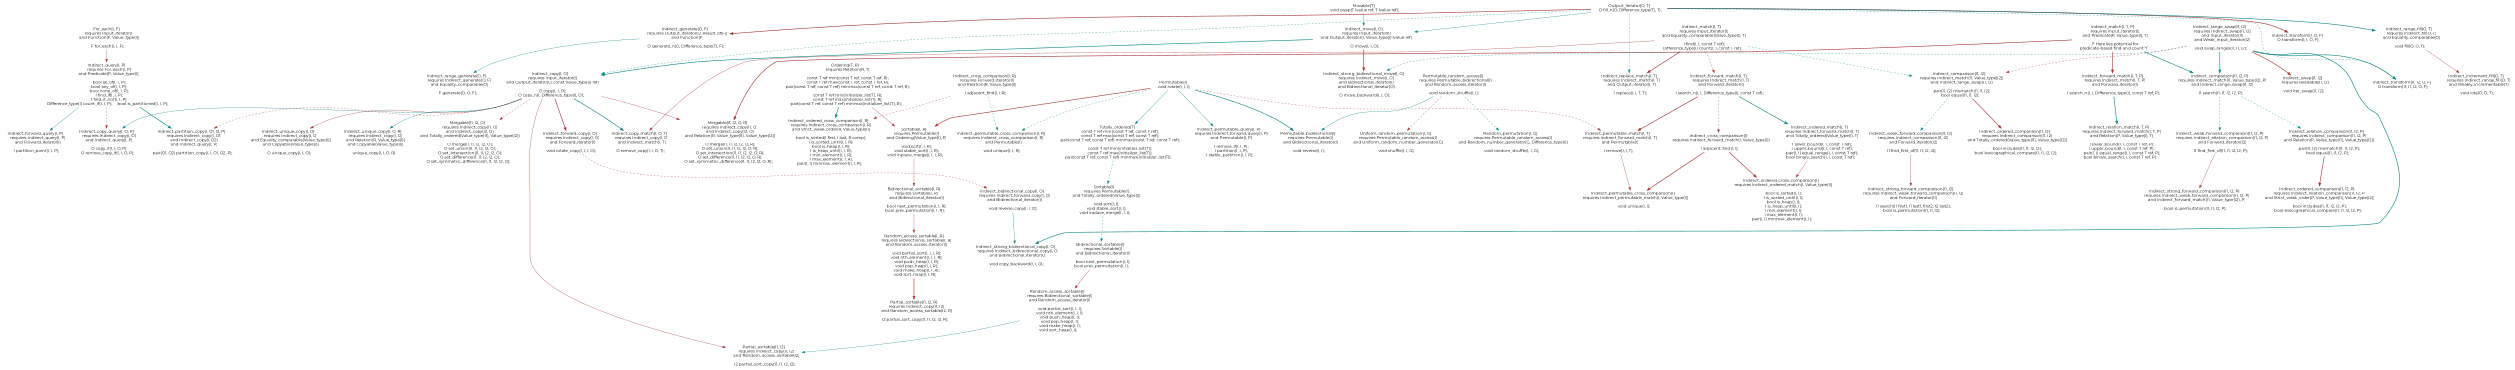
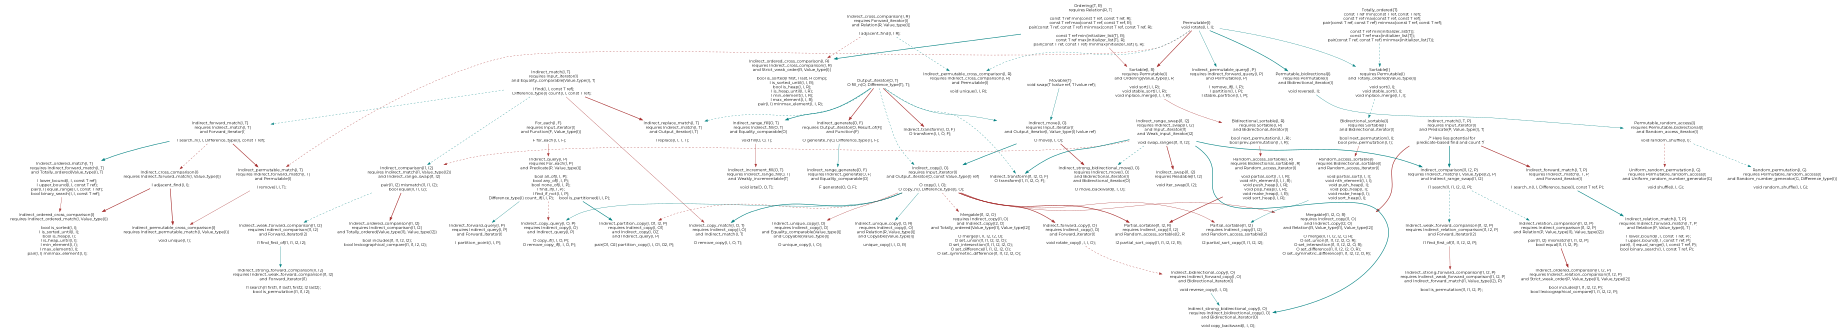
edge "Indirect_match{I, T}" -> "Indirect_forward_match{I, T}": color brown -> teal
edge "Permutable{I}" -> "Totally_ordered{T}": now "Permutable{I}" -> "Sortable{I}"
edge "Permutable_random_access{I}" -> "Permutable_bidirectional{I}": reversed
edge "Indirect_weak_forward_comparison{I1, I2}" -> "Indirect_strong_forward_comparison{I1, I2}": color brown -> teal
edge "Indirect_copy{I, O}" -> "Partial_sortable{I1, I2, R}": added
